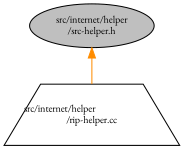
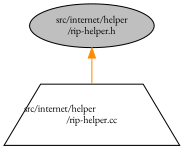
node "src/internet/helper /src-helper.h": label "src/internet/helper /src-helper.h" -> "src/internet/helper /rip-helper.h"
